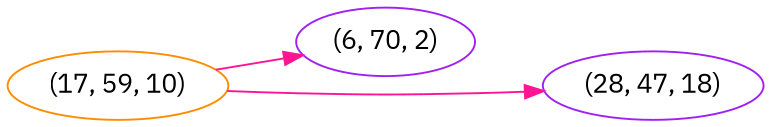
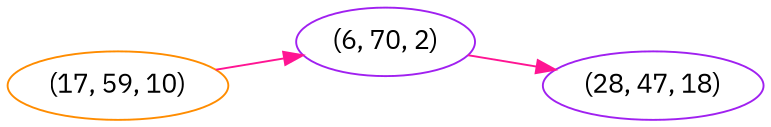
edge "(17, 59, 10)" -> "(28, 47, 18)": now "(6, 70, 2)" -> "(28, 47, 18)"
